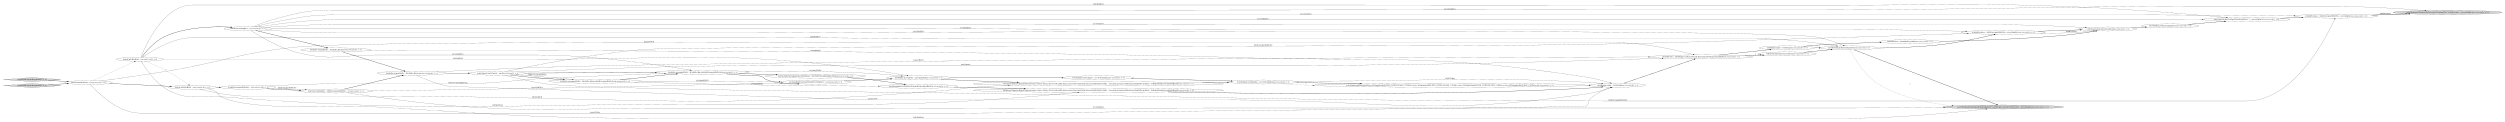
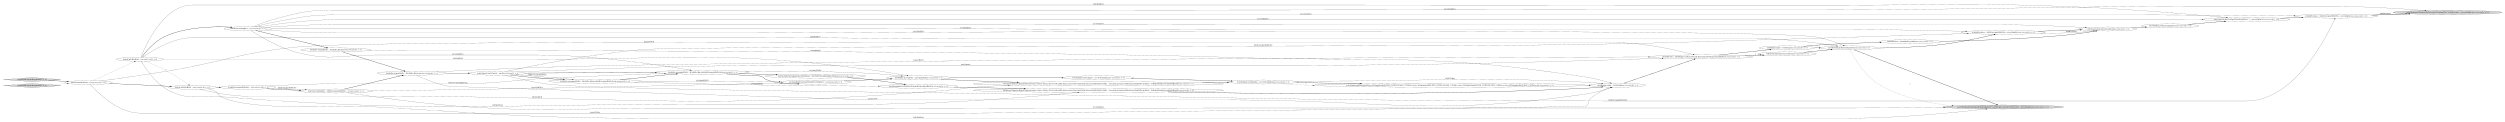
edge "readAtLeastUsingSmallAppBuffer['1', '0', '0']" -> "final int amountToRead = 150@@@3@@@['1', '1', '1']": style bold -> dashed
